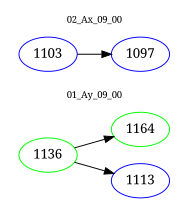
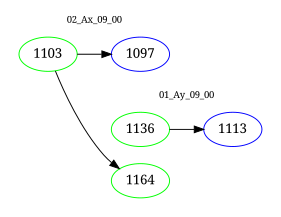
node "1103": color blue -> green
edge "1136" -> "1164": now "1103" -> "1164"
